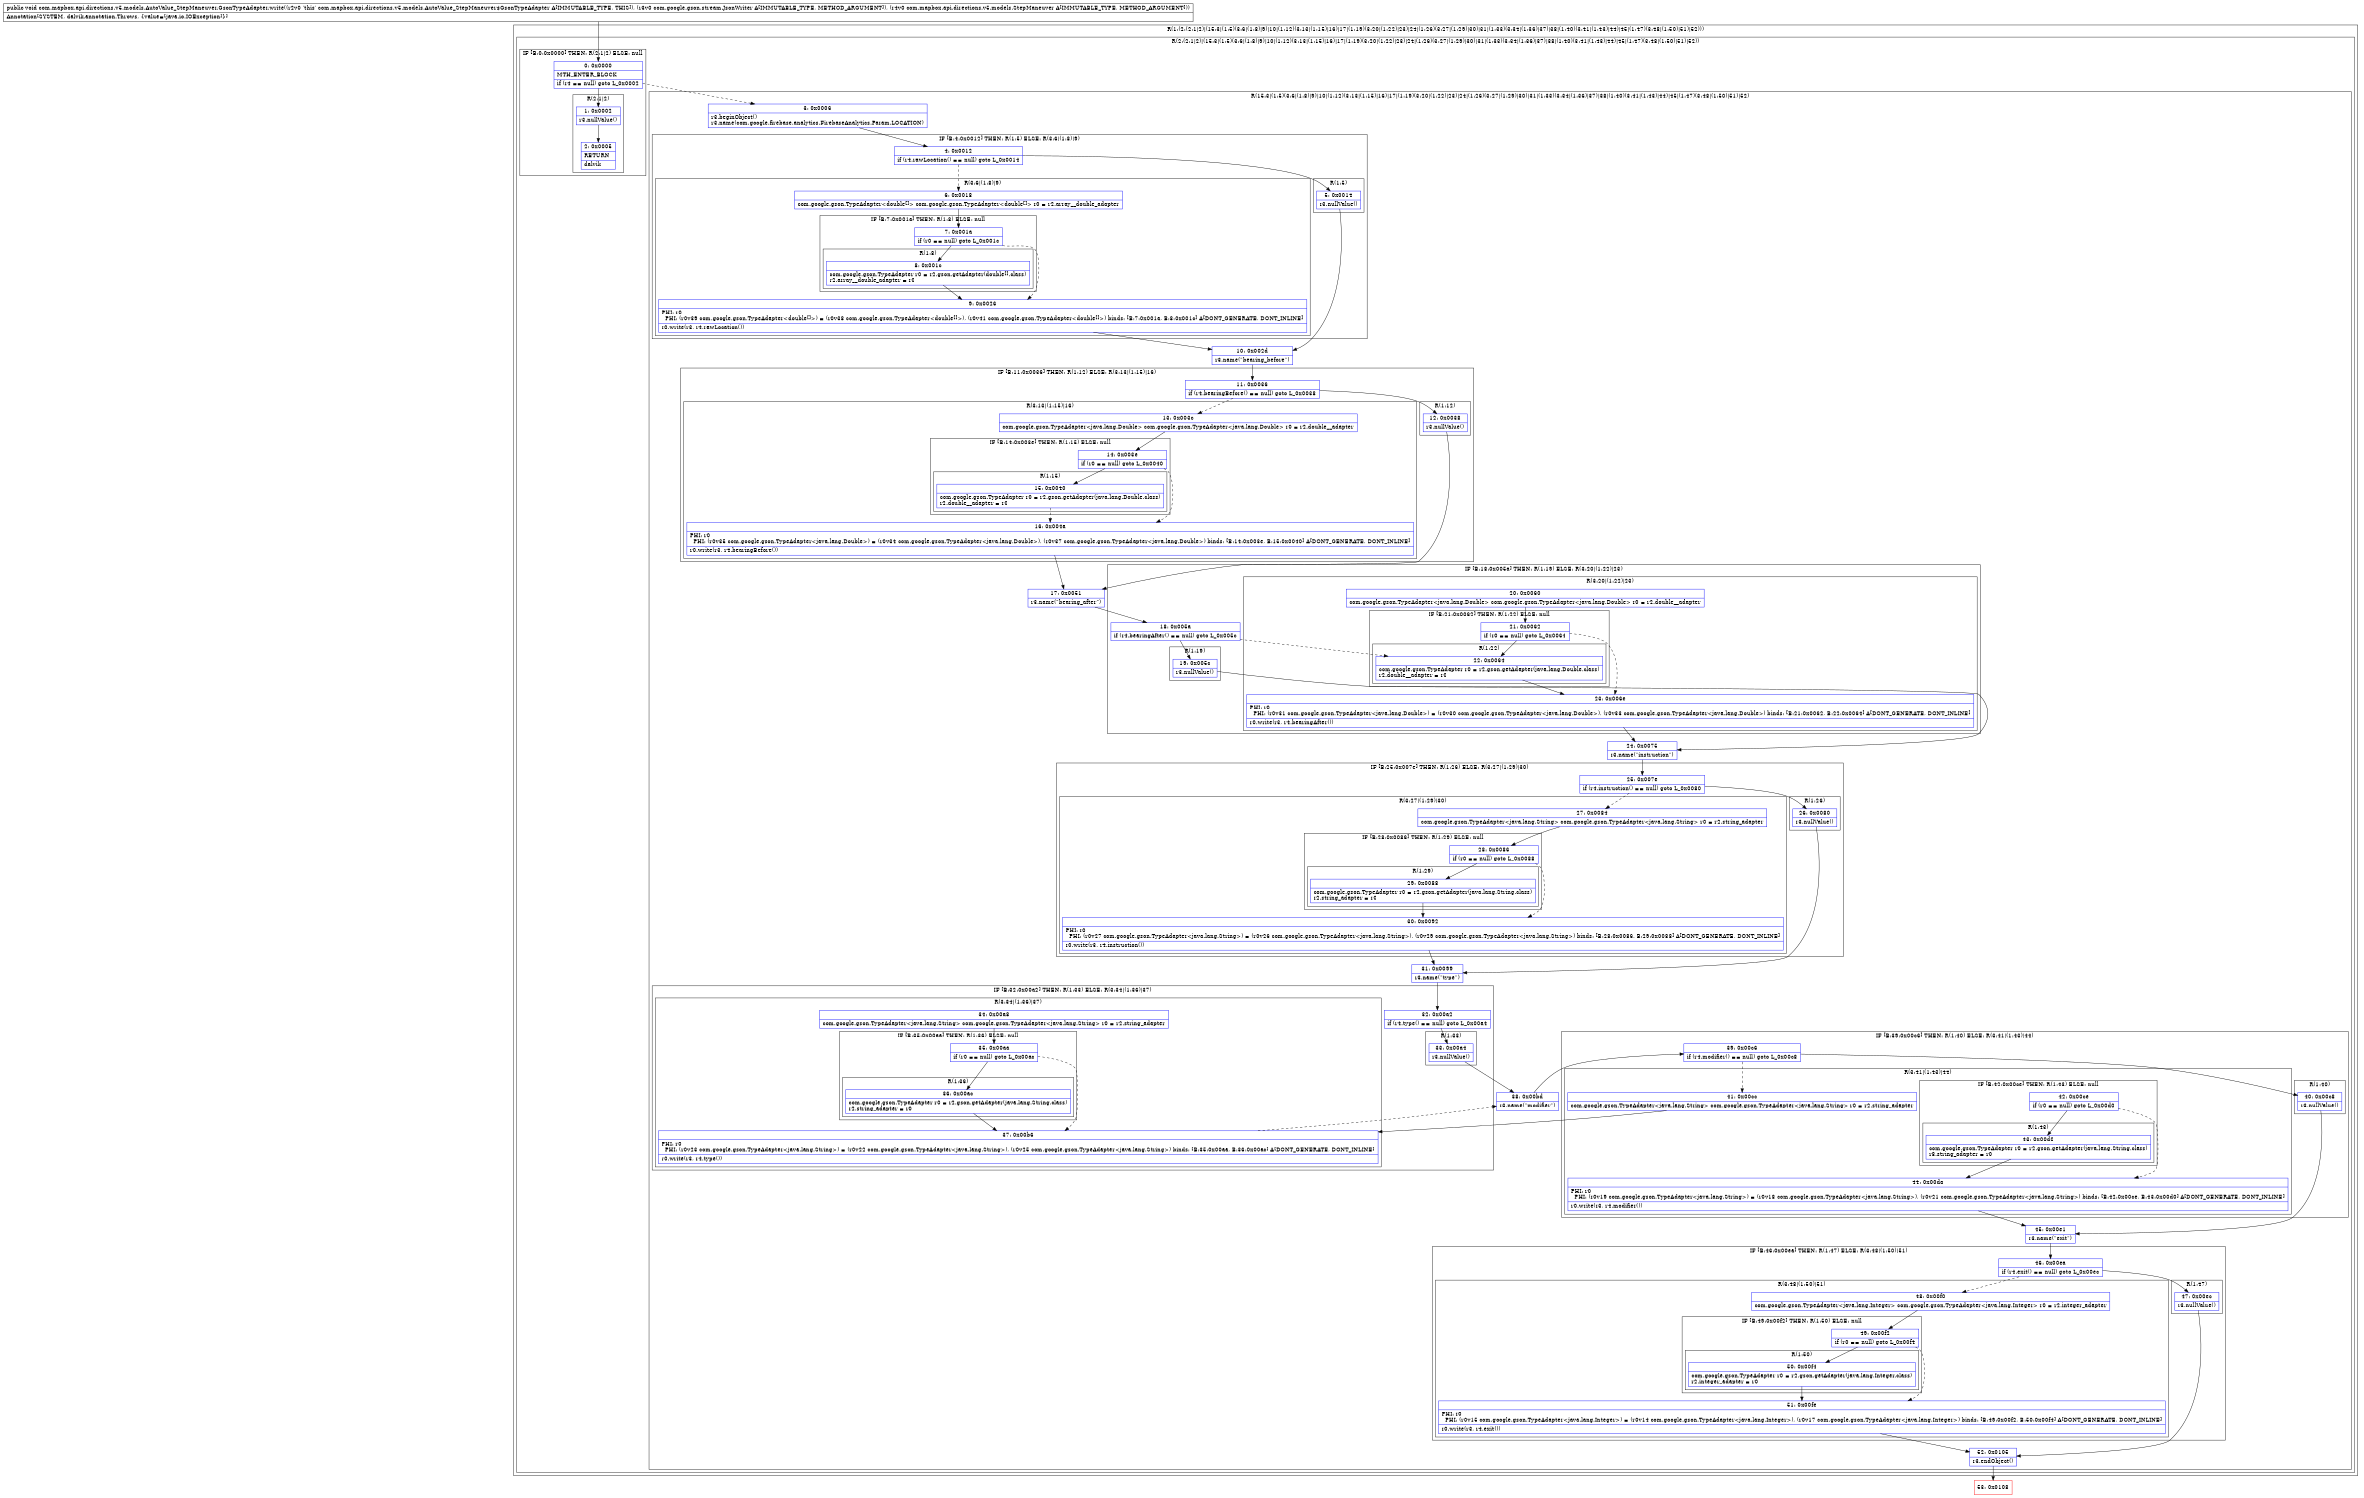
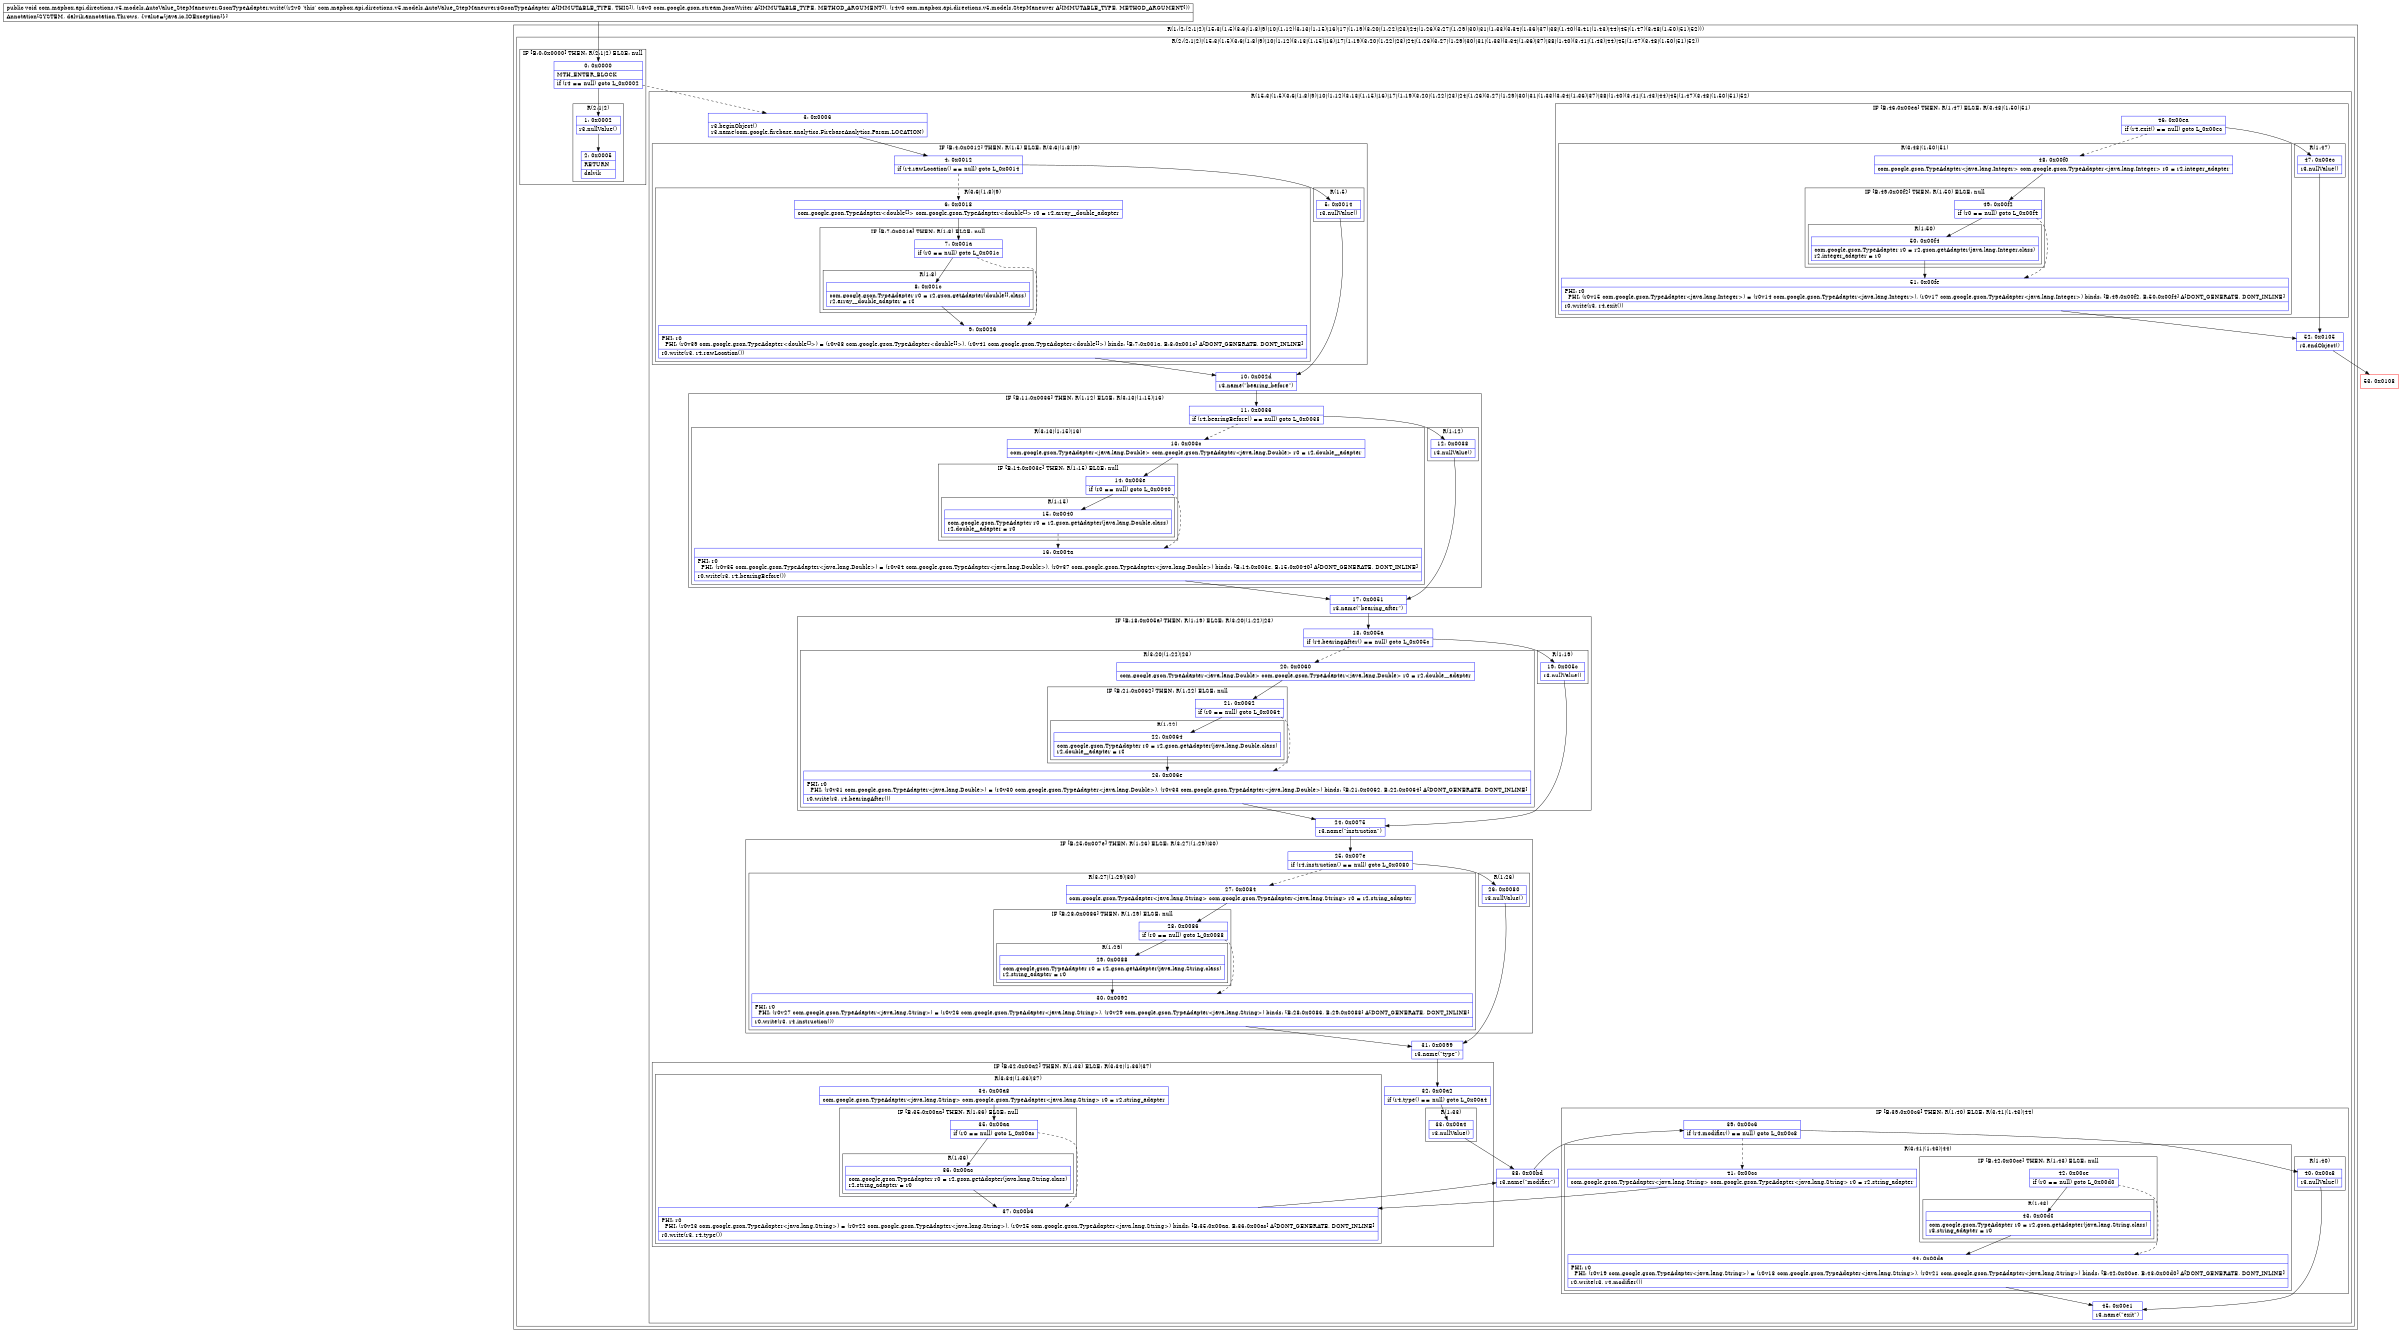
edge "18: 0x005a" -> "22: 0x0064": now "18: 0x005a" -> "20: 0x0060"
edge "37: 0x00b6" -> "38: 0x00bd": style dashed -> solid
edge "45: 0x00e1" -> "46: 0x00ea": removed
